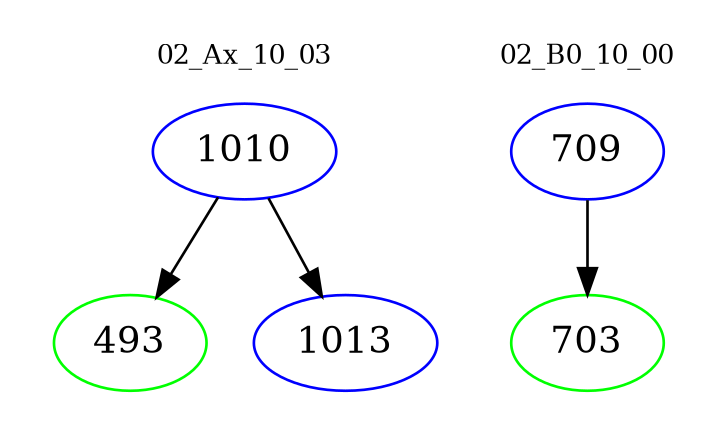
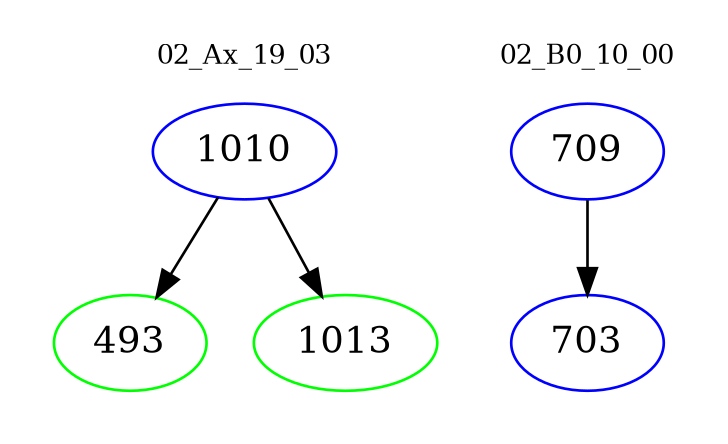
cluster "02_Ax_10_03": label "02_Ax_10_03" -> "02_Ax_19_03"
node "1013": color blue -> green
node "703": color green -> blue
